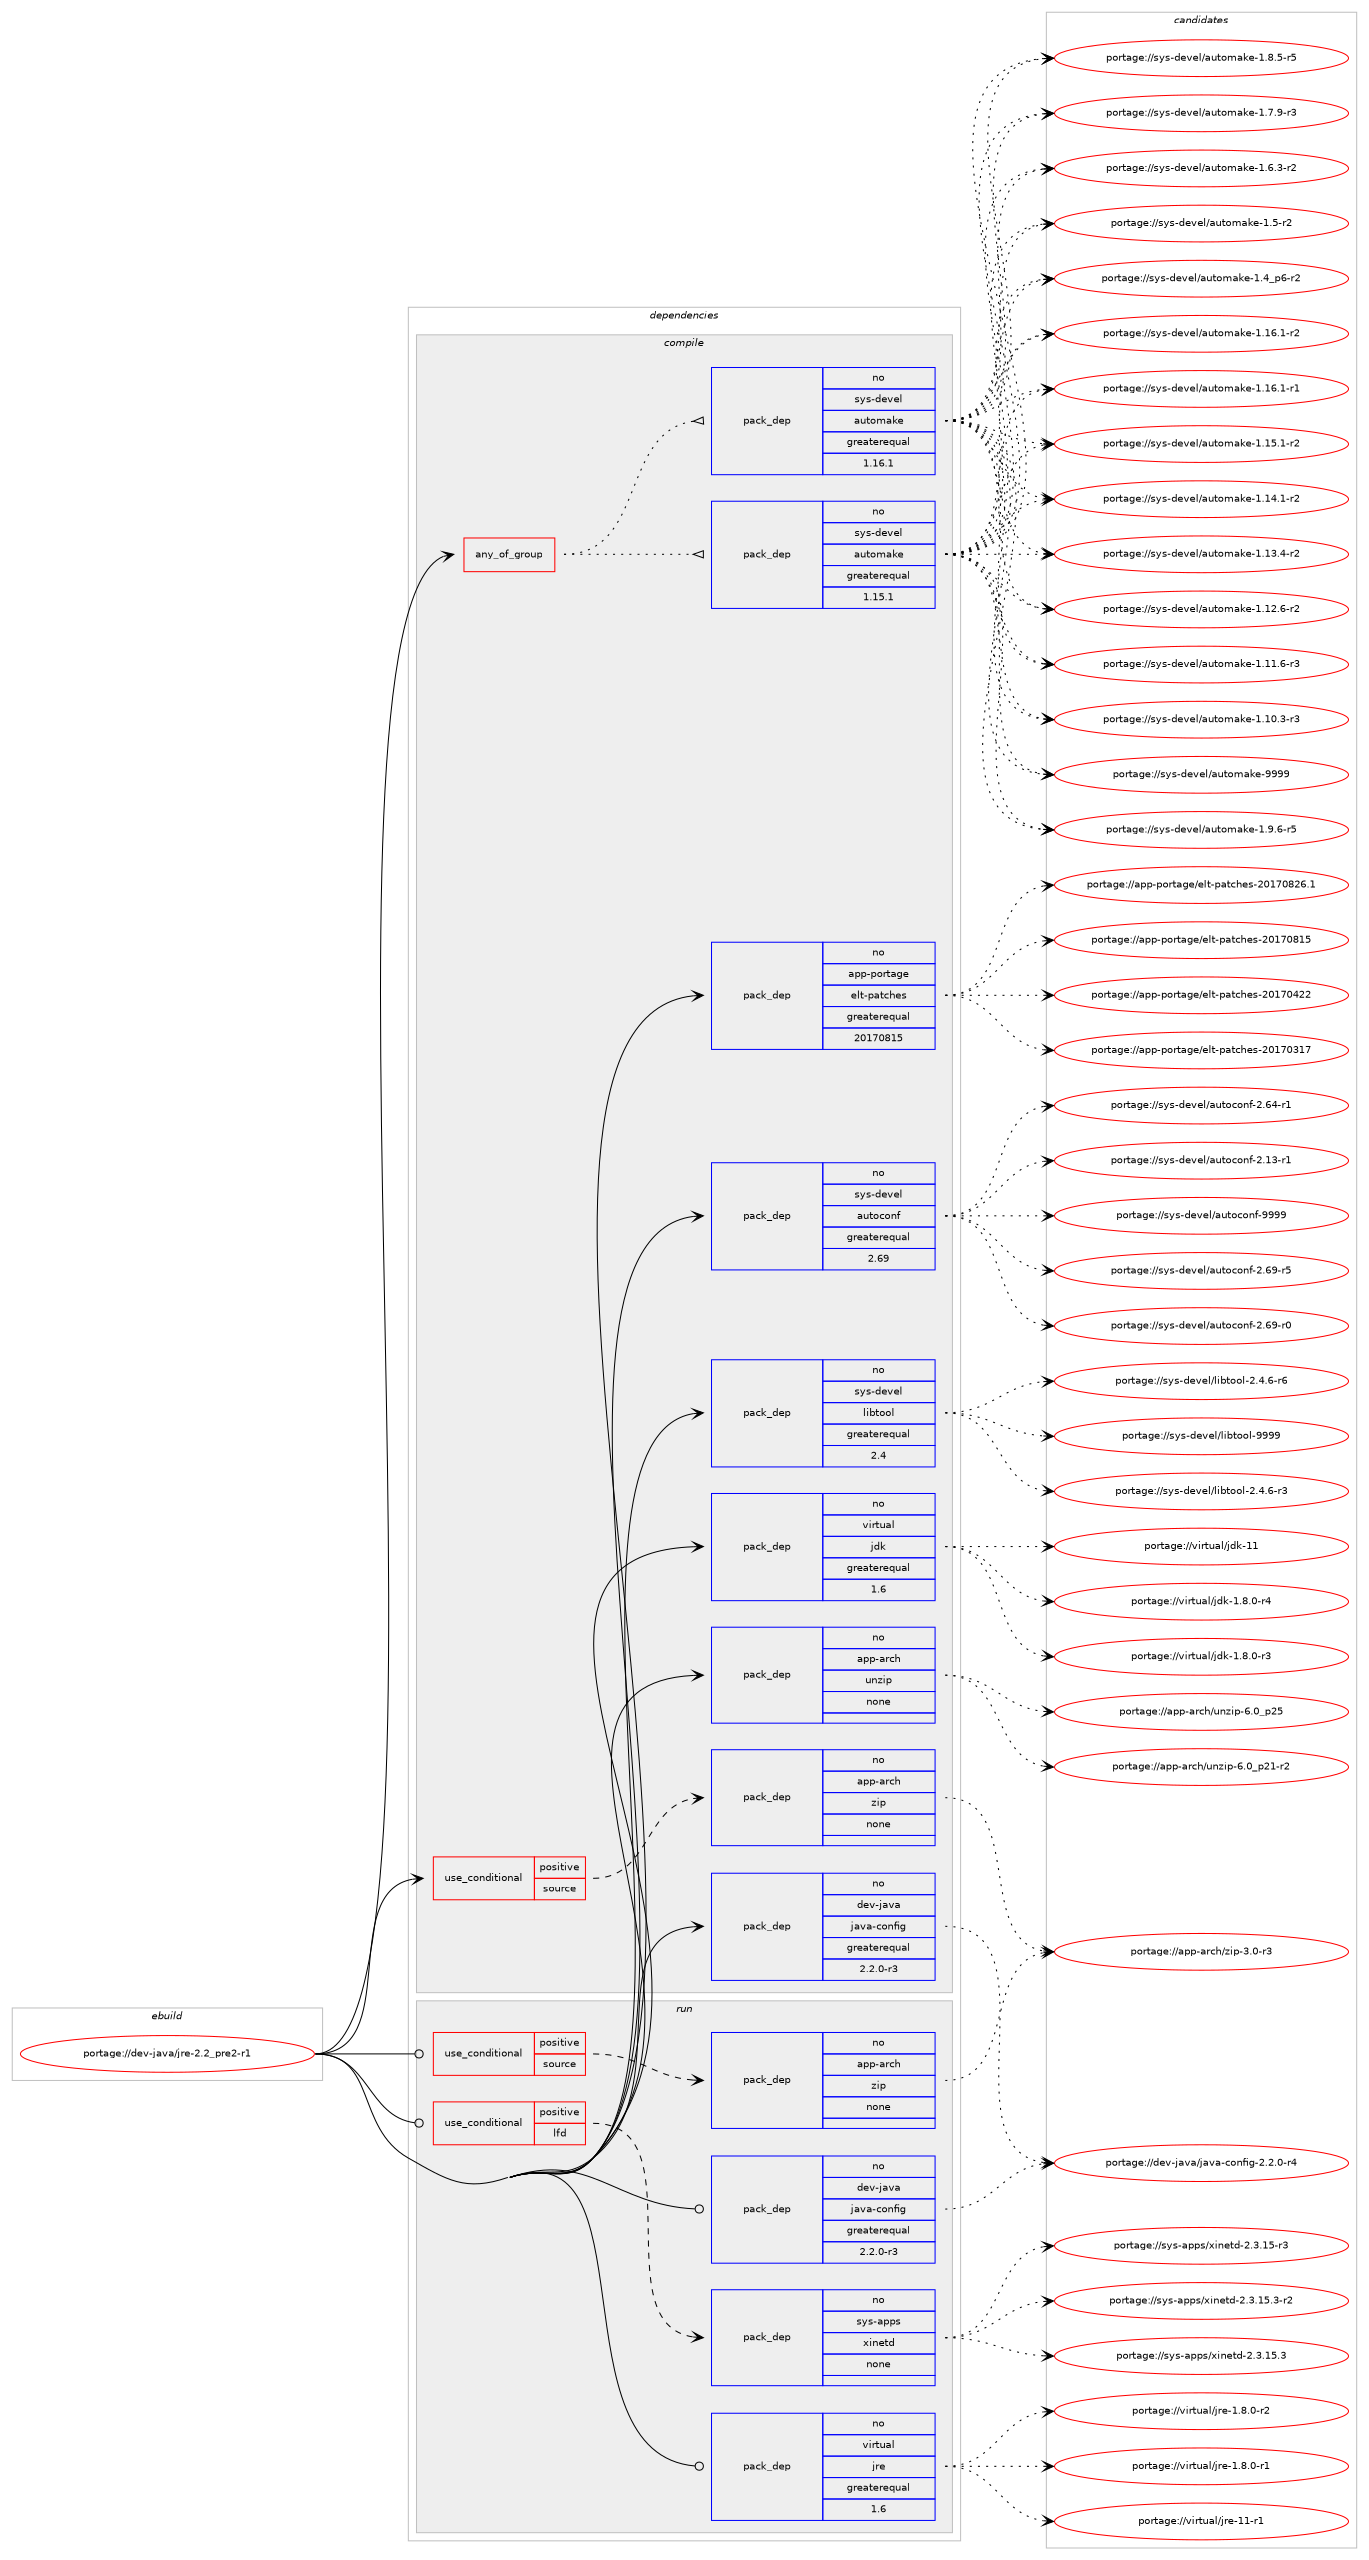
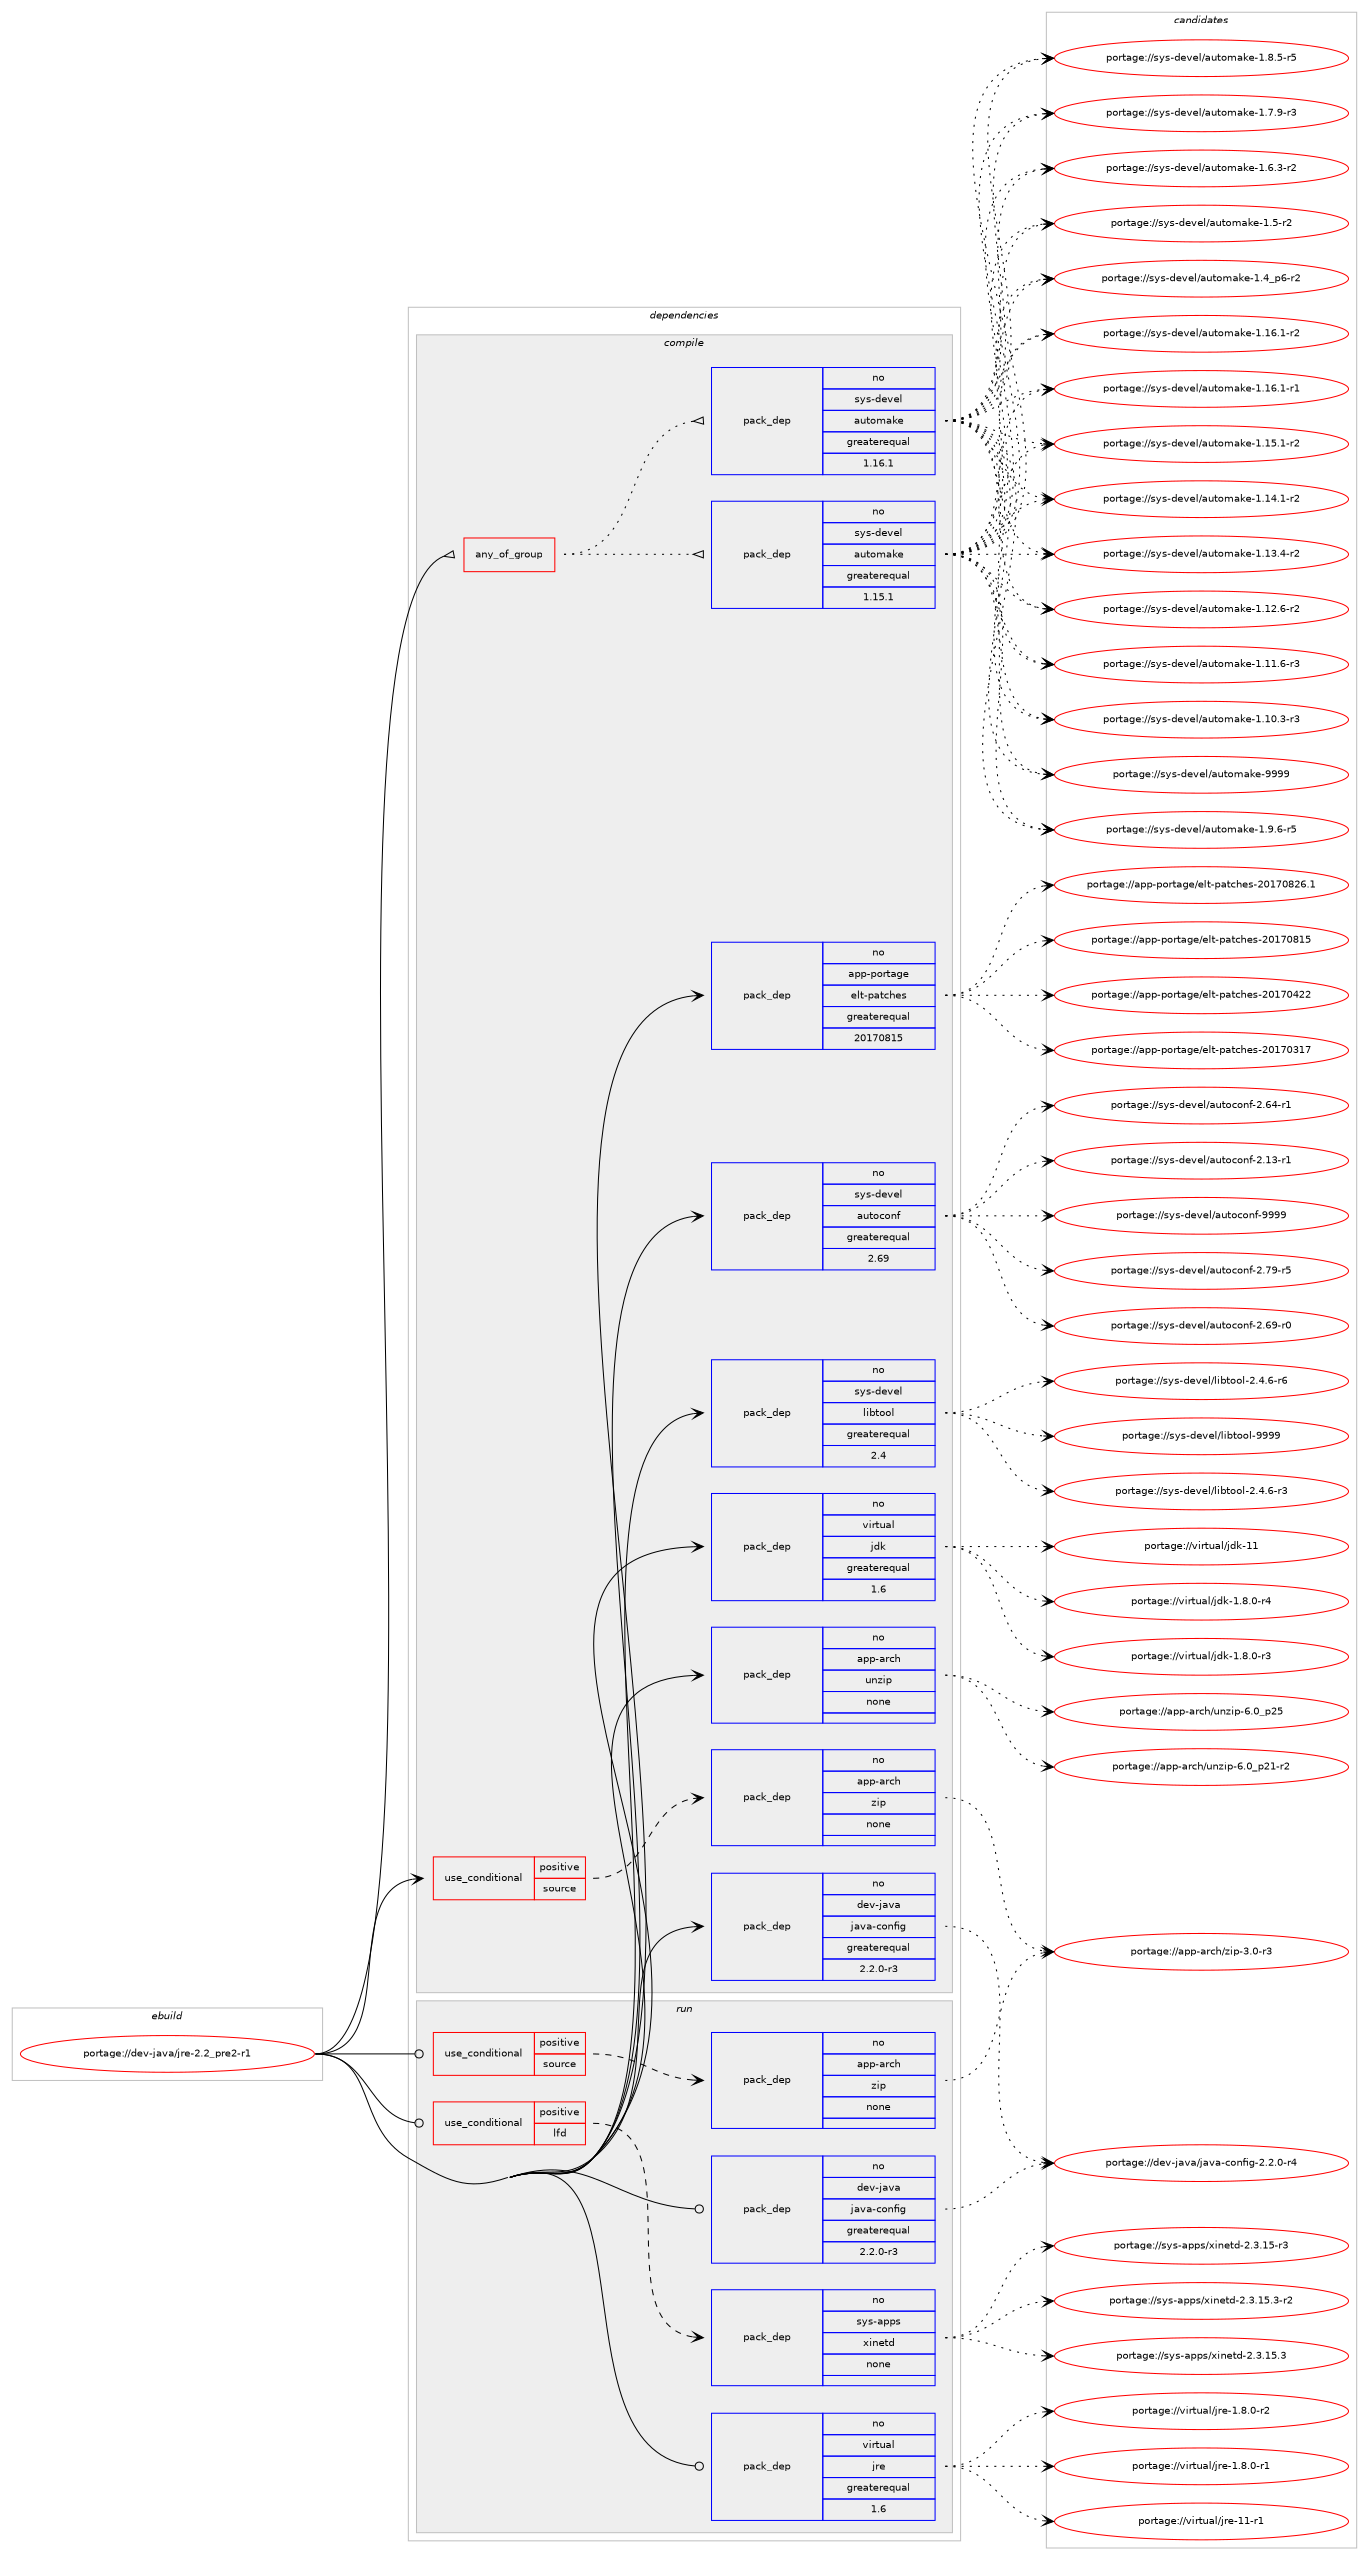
node "portage://sys-devel/autoconf-2.69-r5": label "portage://sys-devel/autoconf-2.69-r5" -> "portage://sys-devel/autoconf-2.79-r5"
edge "portage://dev-java/jre-2.2_pre2-r1" -> "any_of_group": arrowhead vee -> oinv
